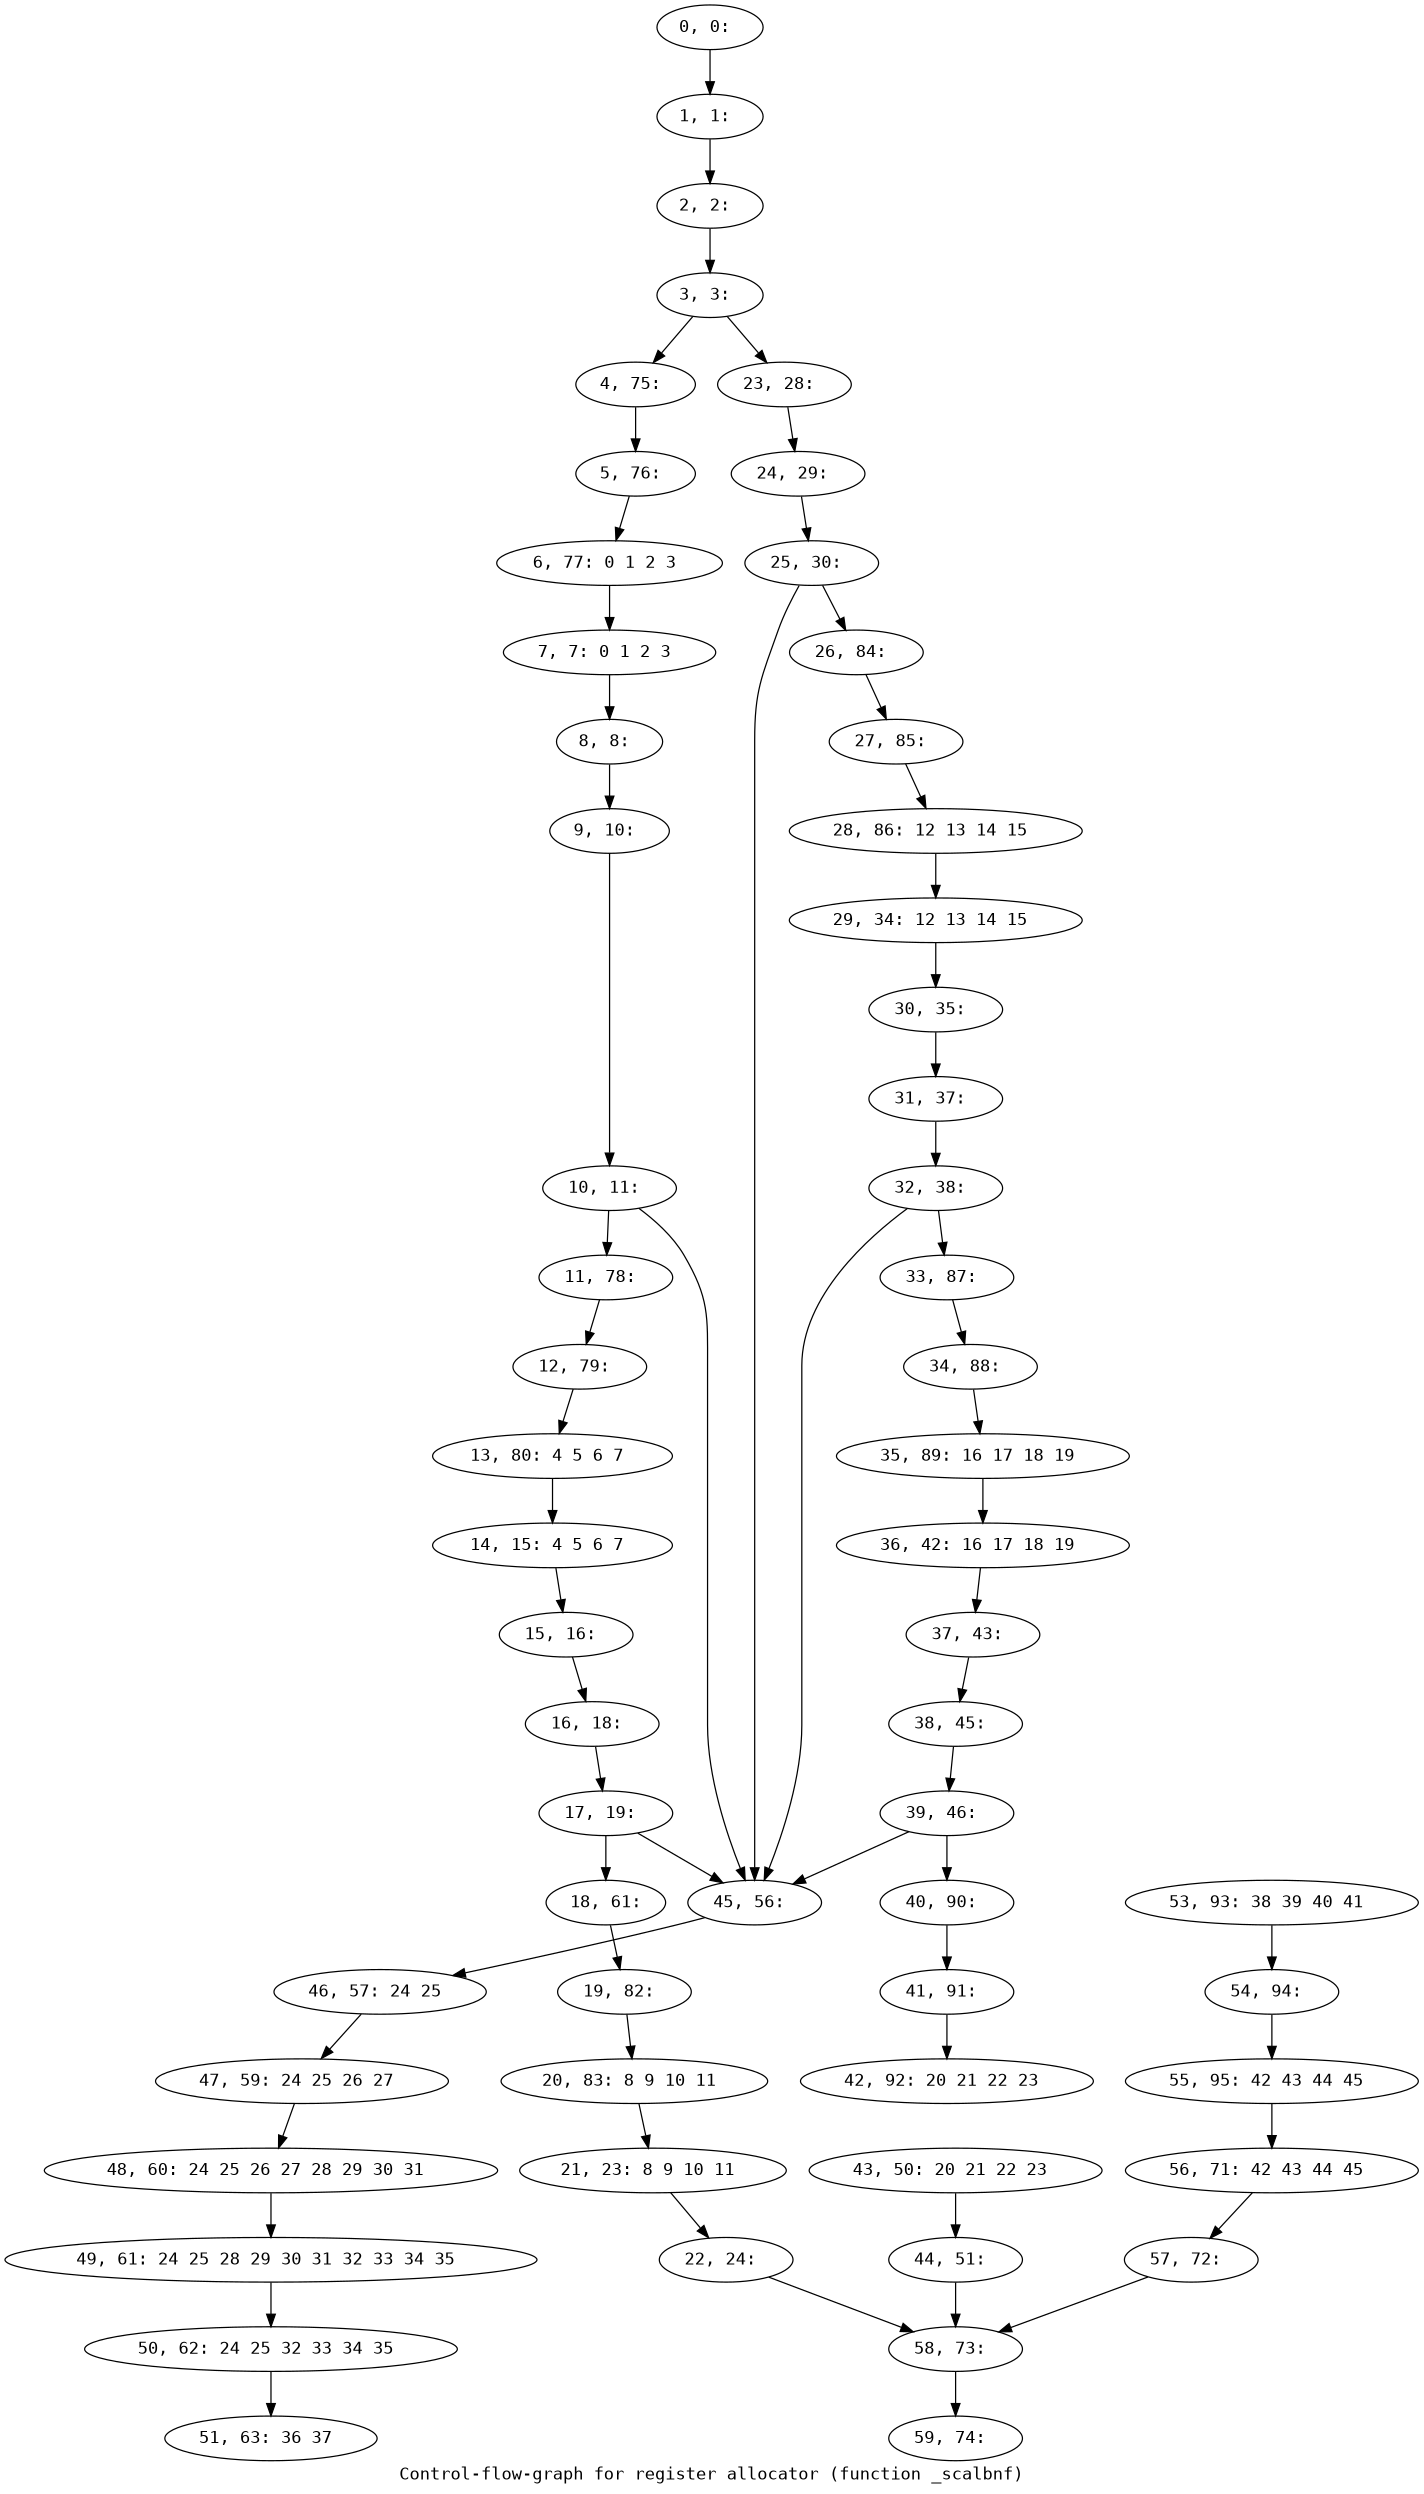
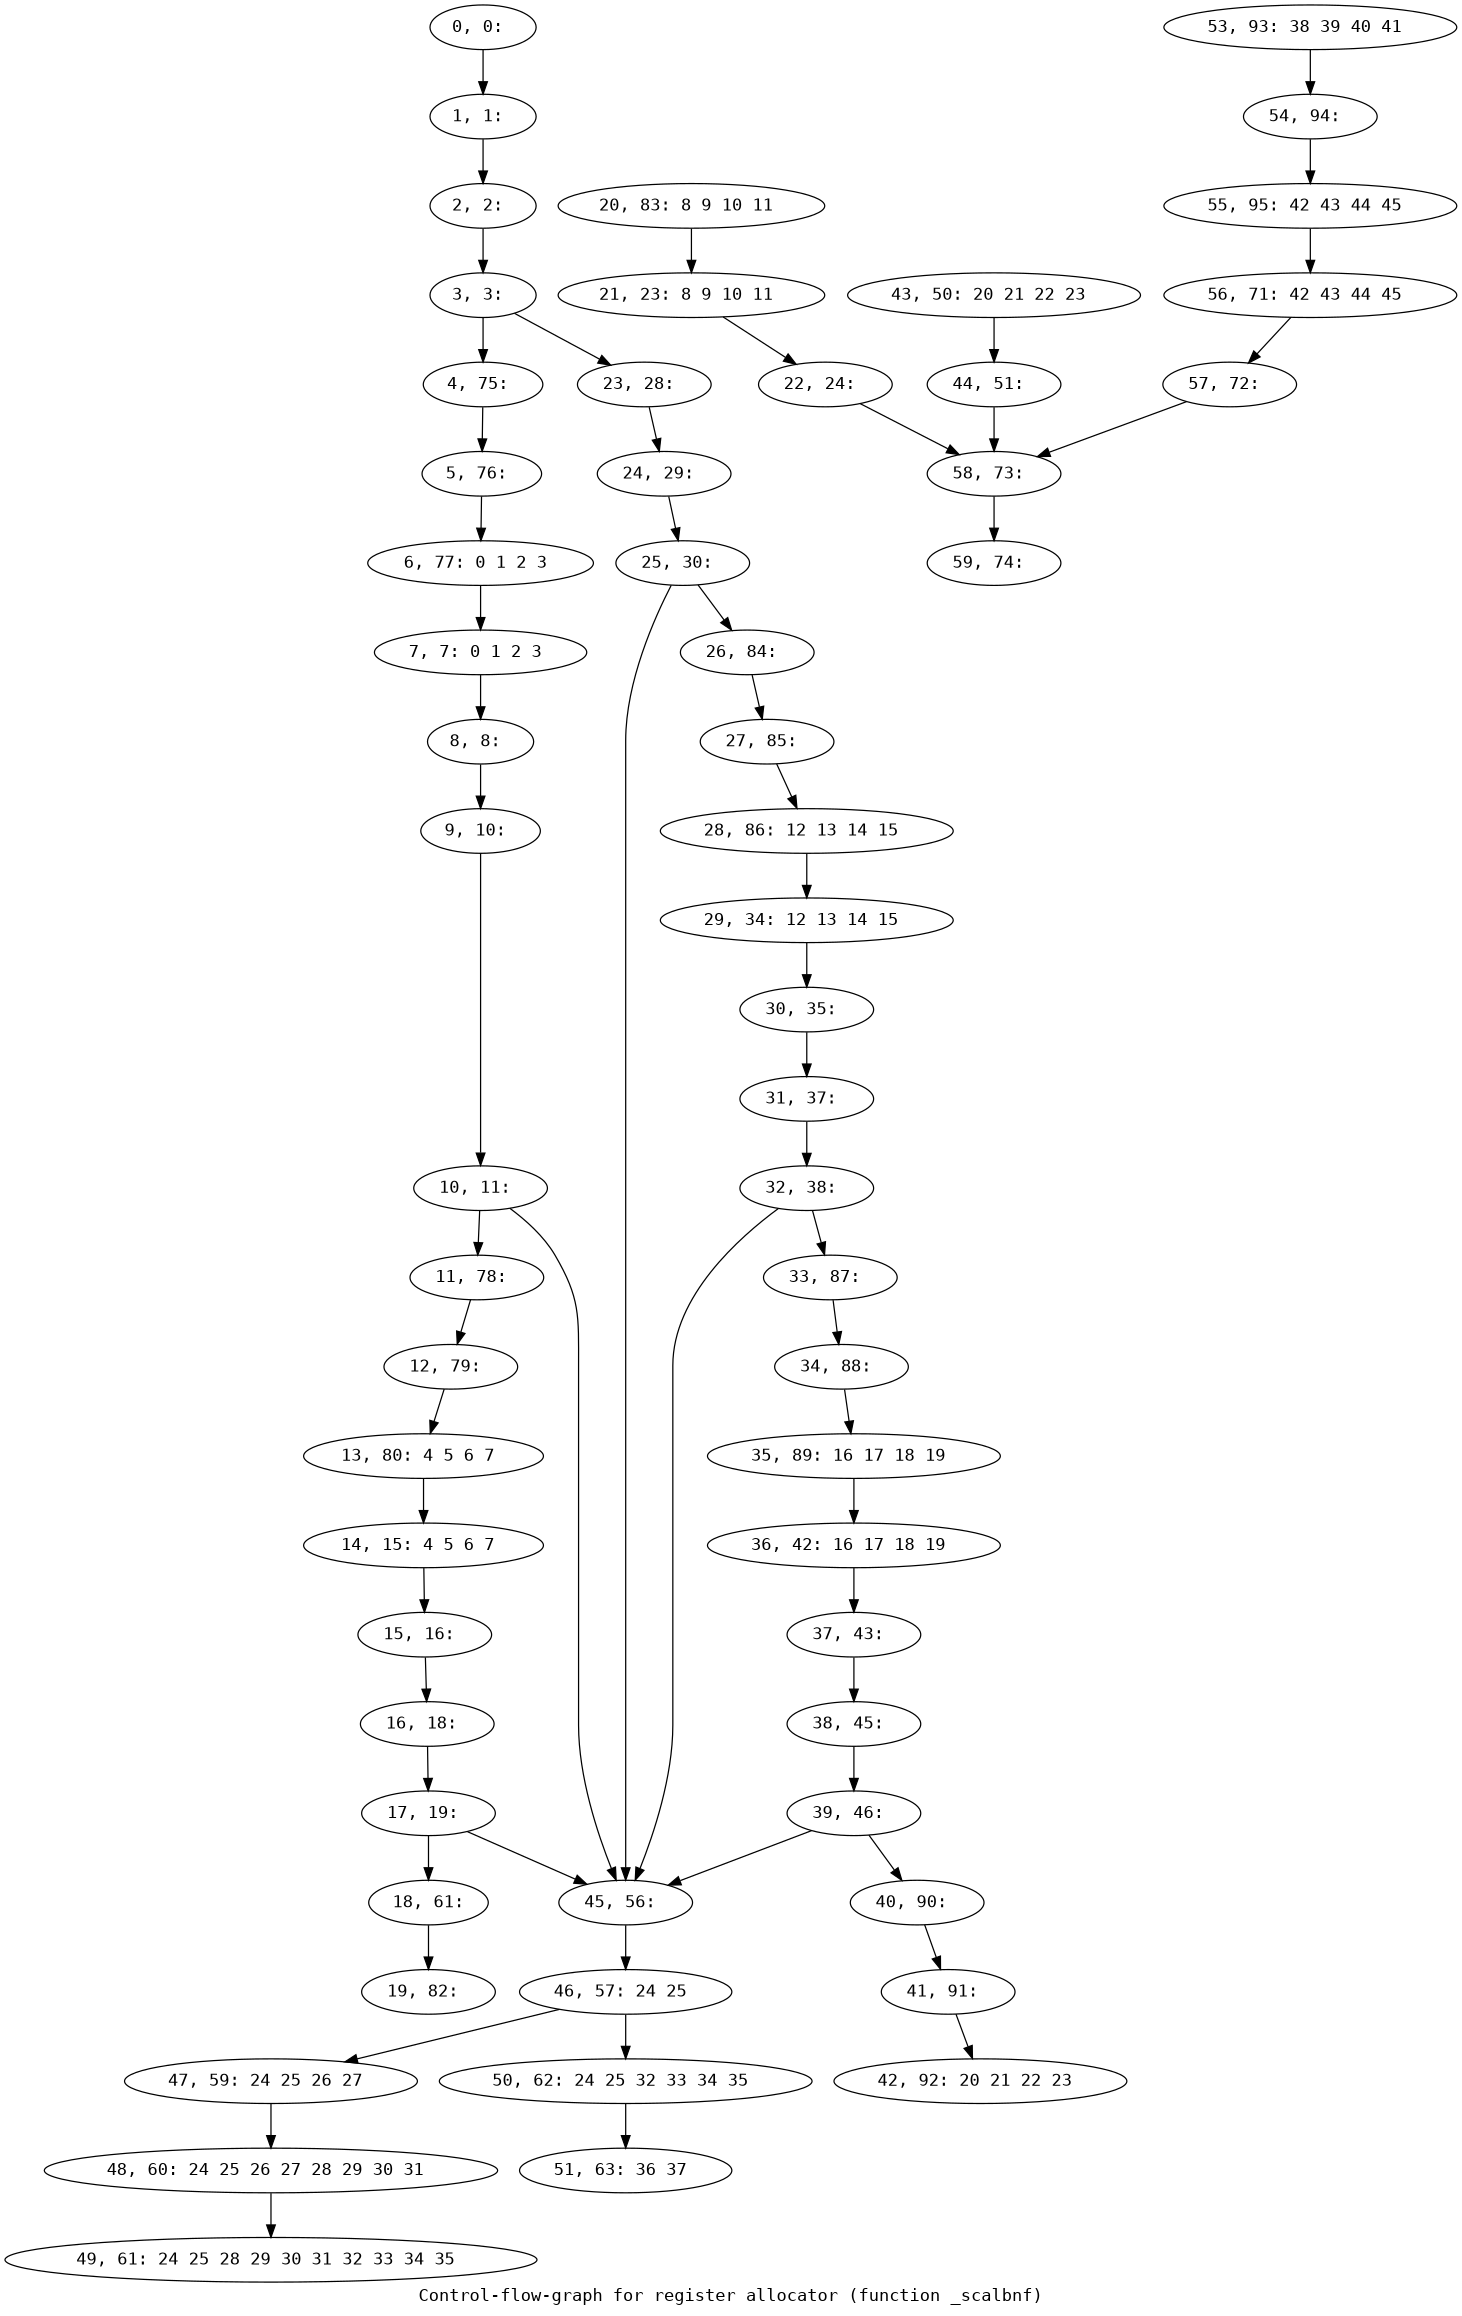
edge "19, 82:" -> "20, 83: 8 9 10 11": removed
edge "49, 61: 24 25 28 29 30 31 32 33 34 35" -> "50, 62: 24 25 32 33 34 35": now "46, 57: 24 25" -> "50, 62: 24 25 32 33 34 35"
